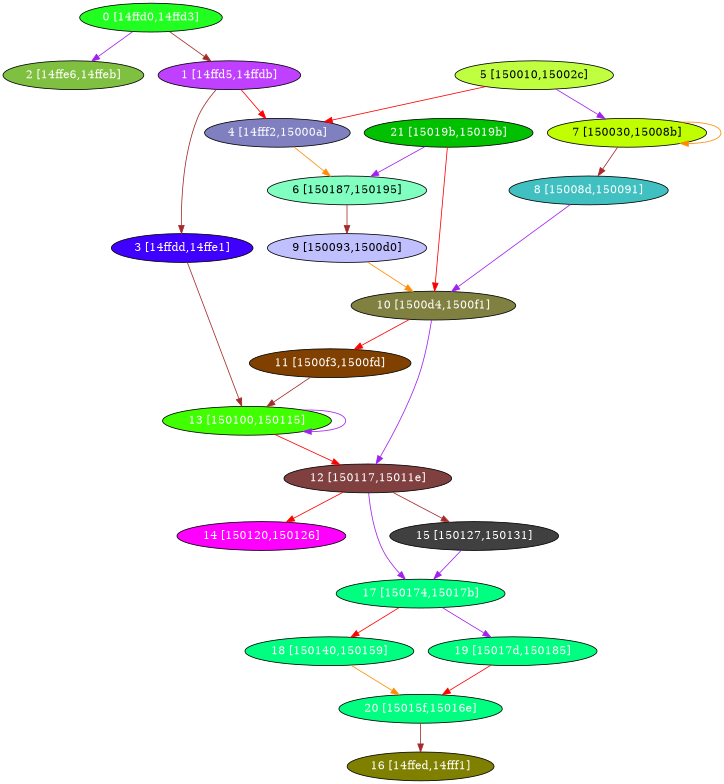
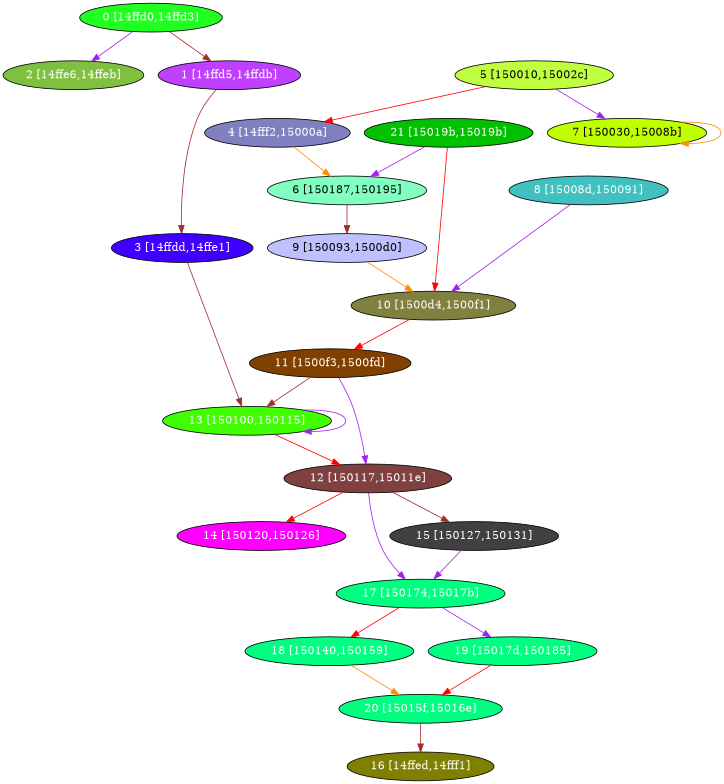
edge "1 [14ffd5,14ffdb]" -> "4 [14fff2,15000a]": removed
edge "7 [150030,15008b]" -> "8 [15008d,150091]": removed
edge "10 [1500d4,1500f1]" -> "12 [150117,15011e]": now "11 [1500f3,1500fd]" -> "12 [150117,15011e]"
